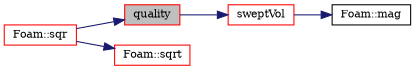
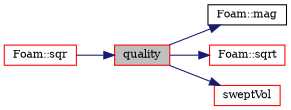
edge "sweptVol" -> "Foam::mag": now "quality" -> "Foam::mag"
edge "Foam::sqr" -> "Foam::sqrt": now "quality" -> "Foam::sqrt"
